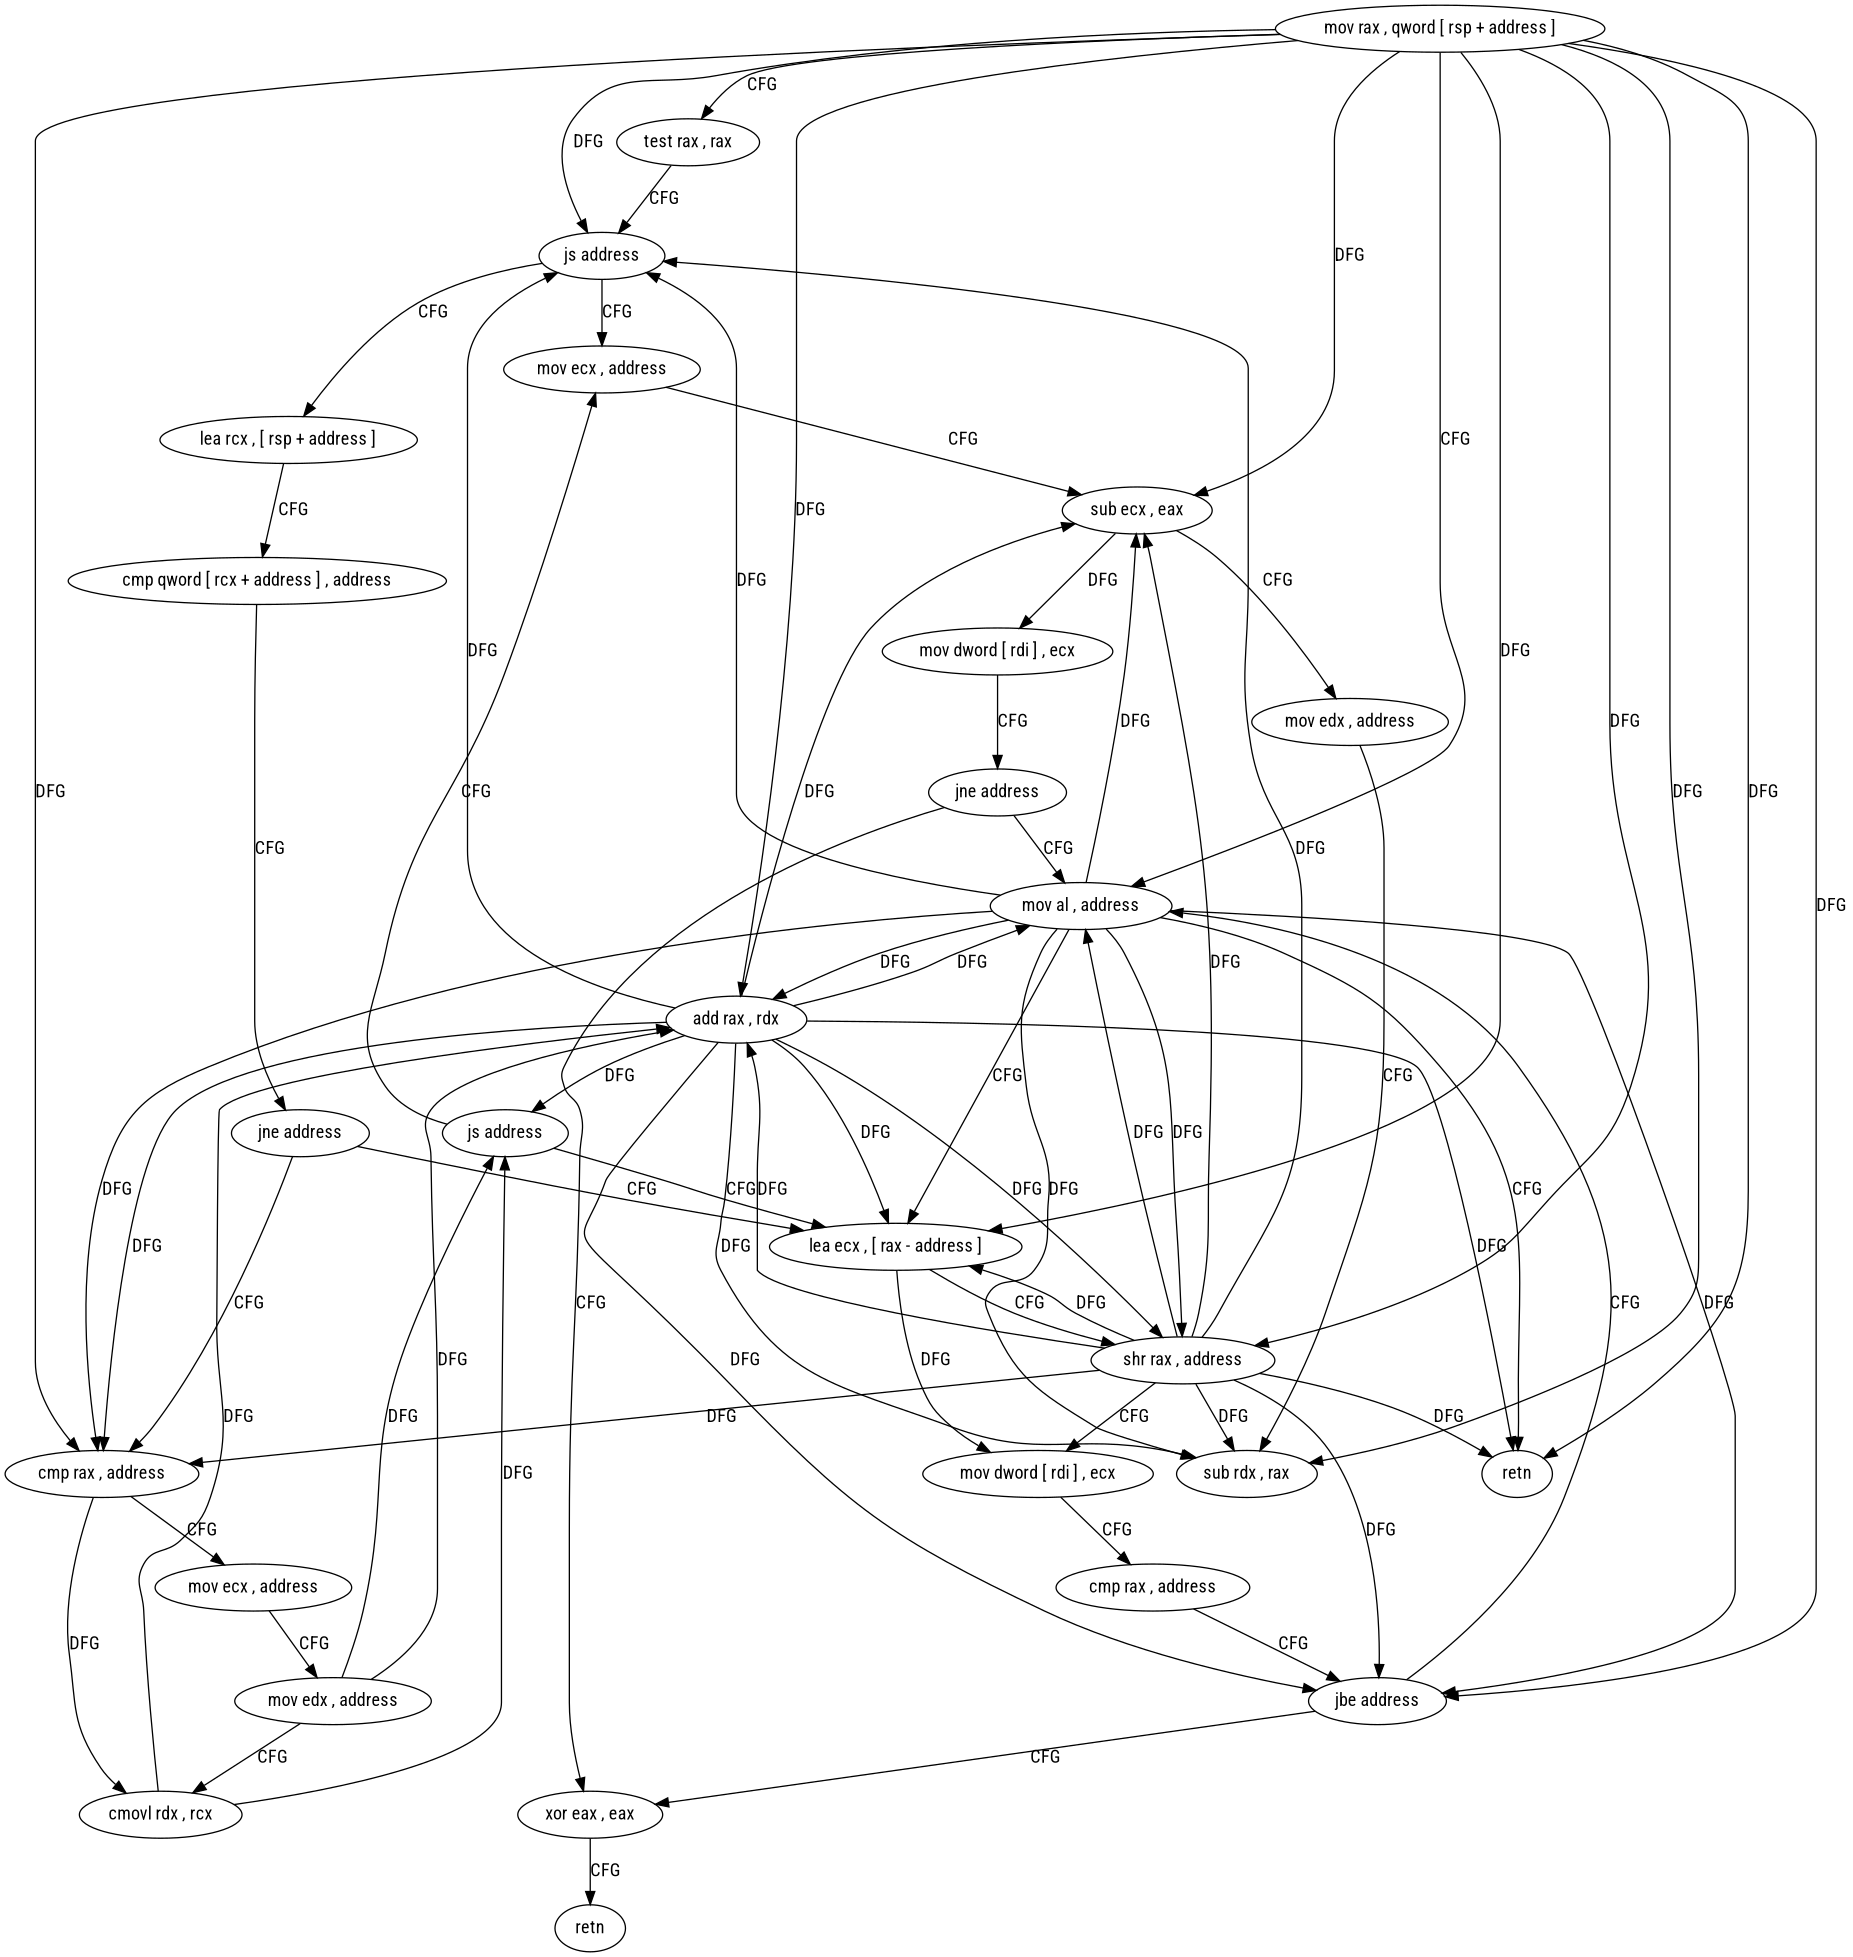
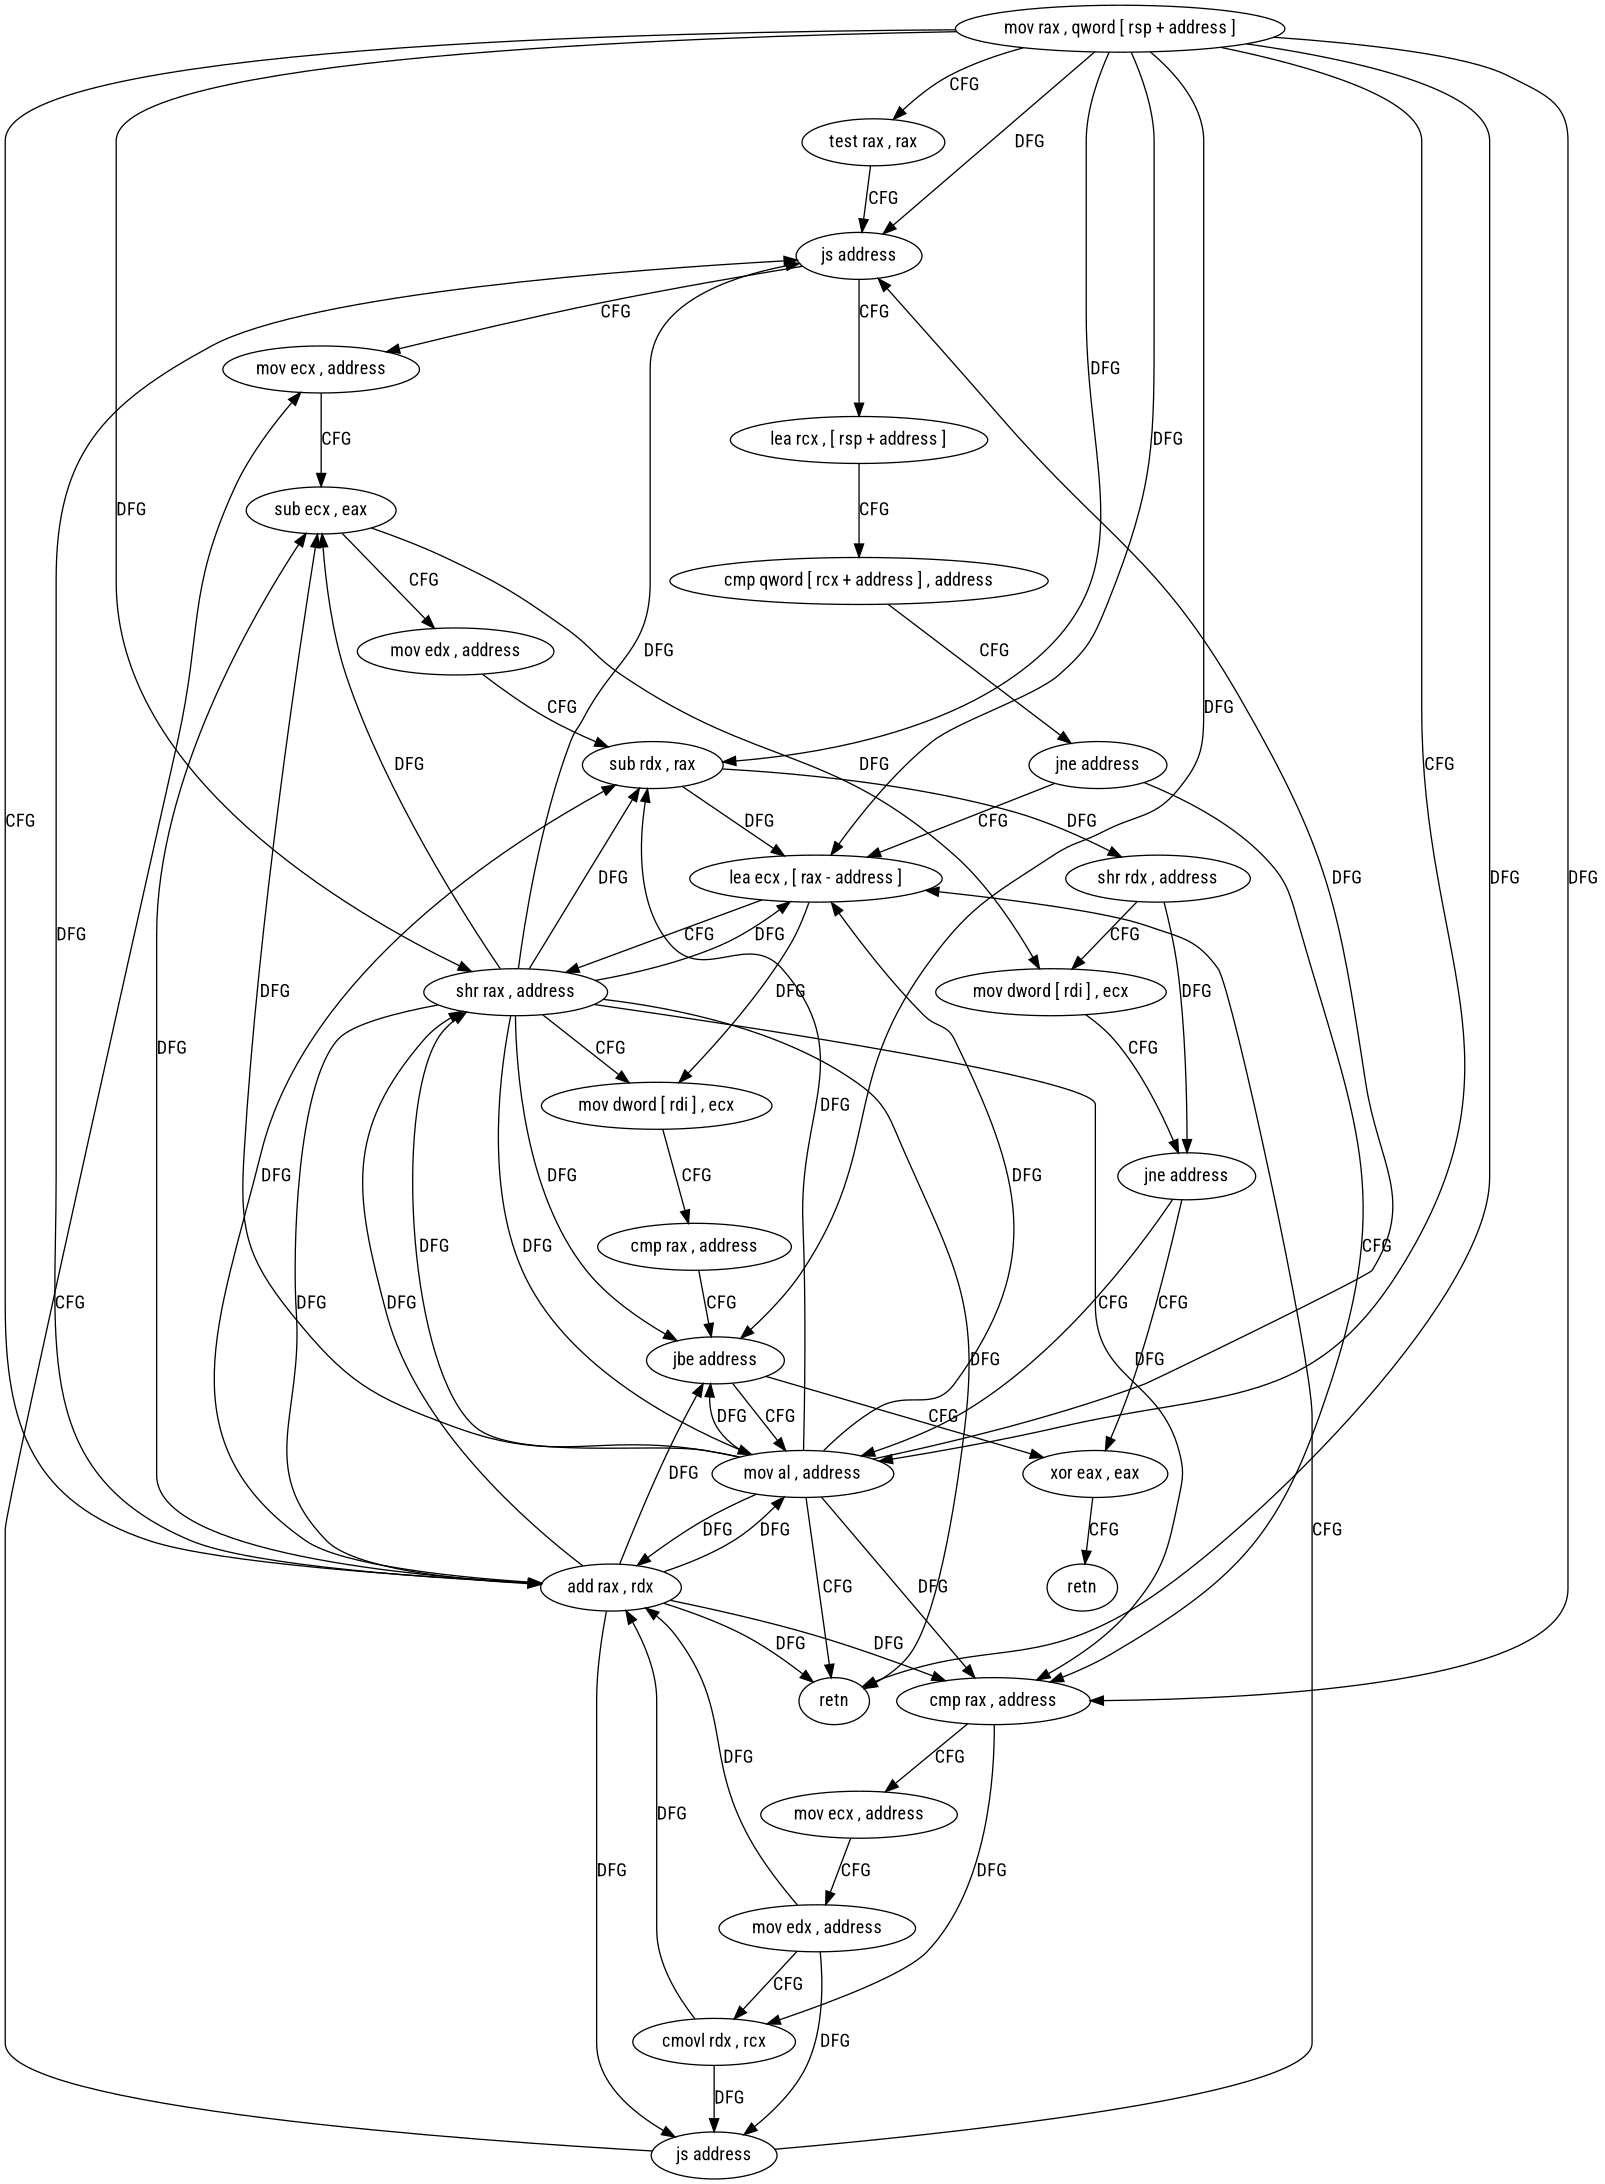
edge "mov rax , qword [ rsp + address ]" -> "sub ecx , eax": removed, label "DFG"
edge "mov rax , qword [ rsp + address ]" -> "add rax , rdx": label "DFG" -> "CFG"
node "shr rdx , address": added
edge "mov al , address" -> "lea ecx , [ rax - address ]": label "CFG" -> "DFG"
edge "add rax , rdx" -> "lea ecx , [ rax - address ]": now "sub rdx , rax" -> "lea ecx , [ rax - address ]"
